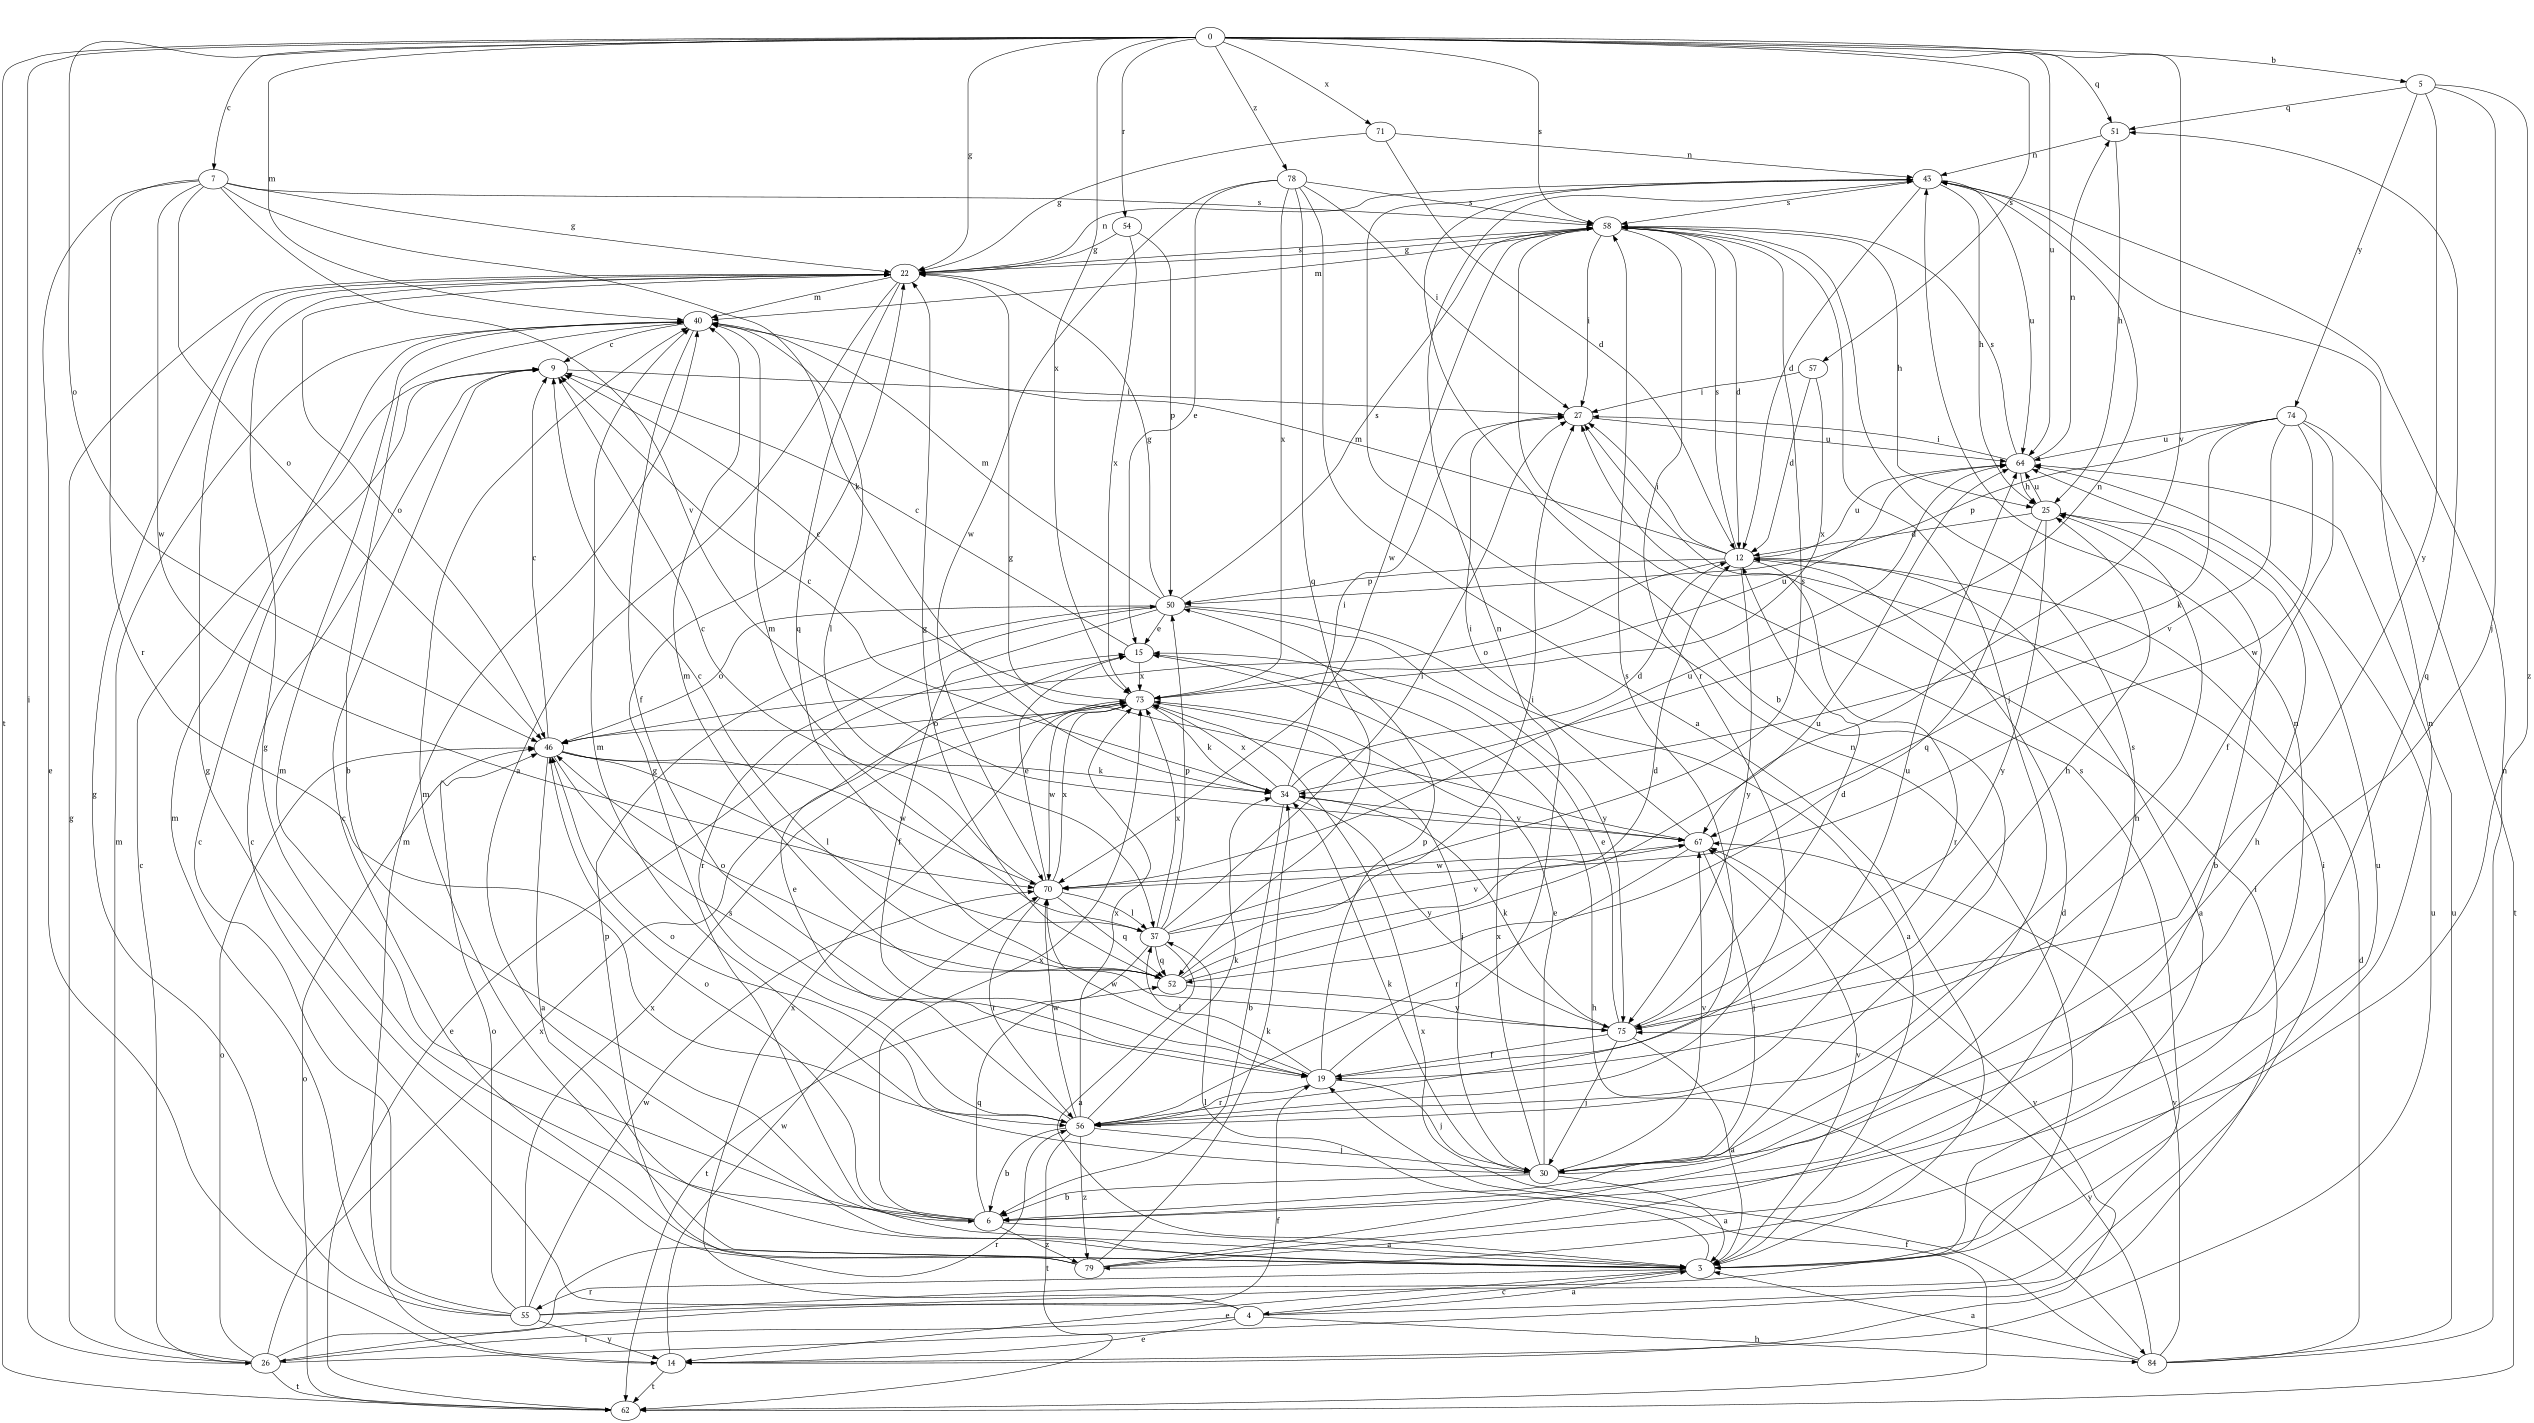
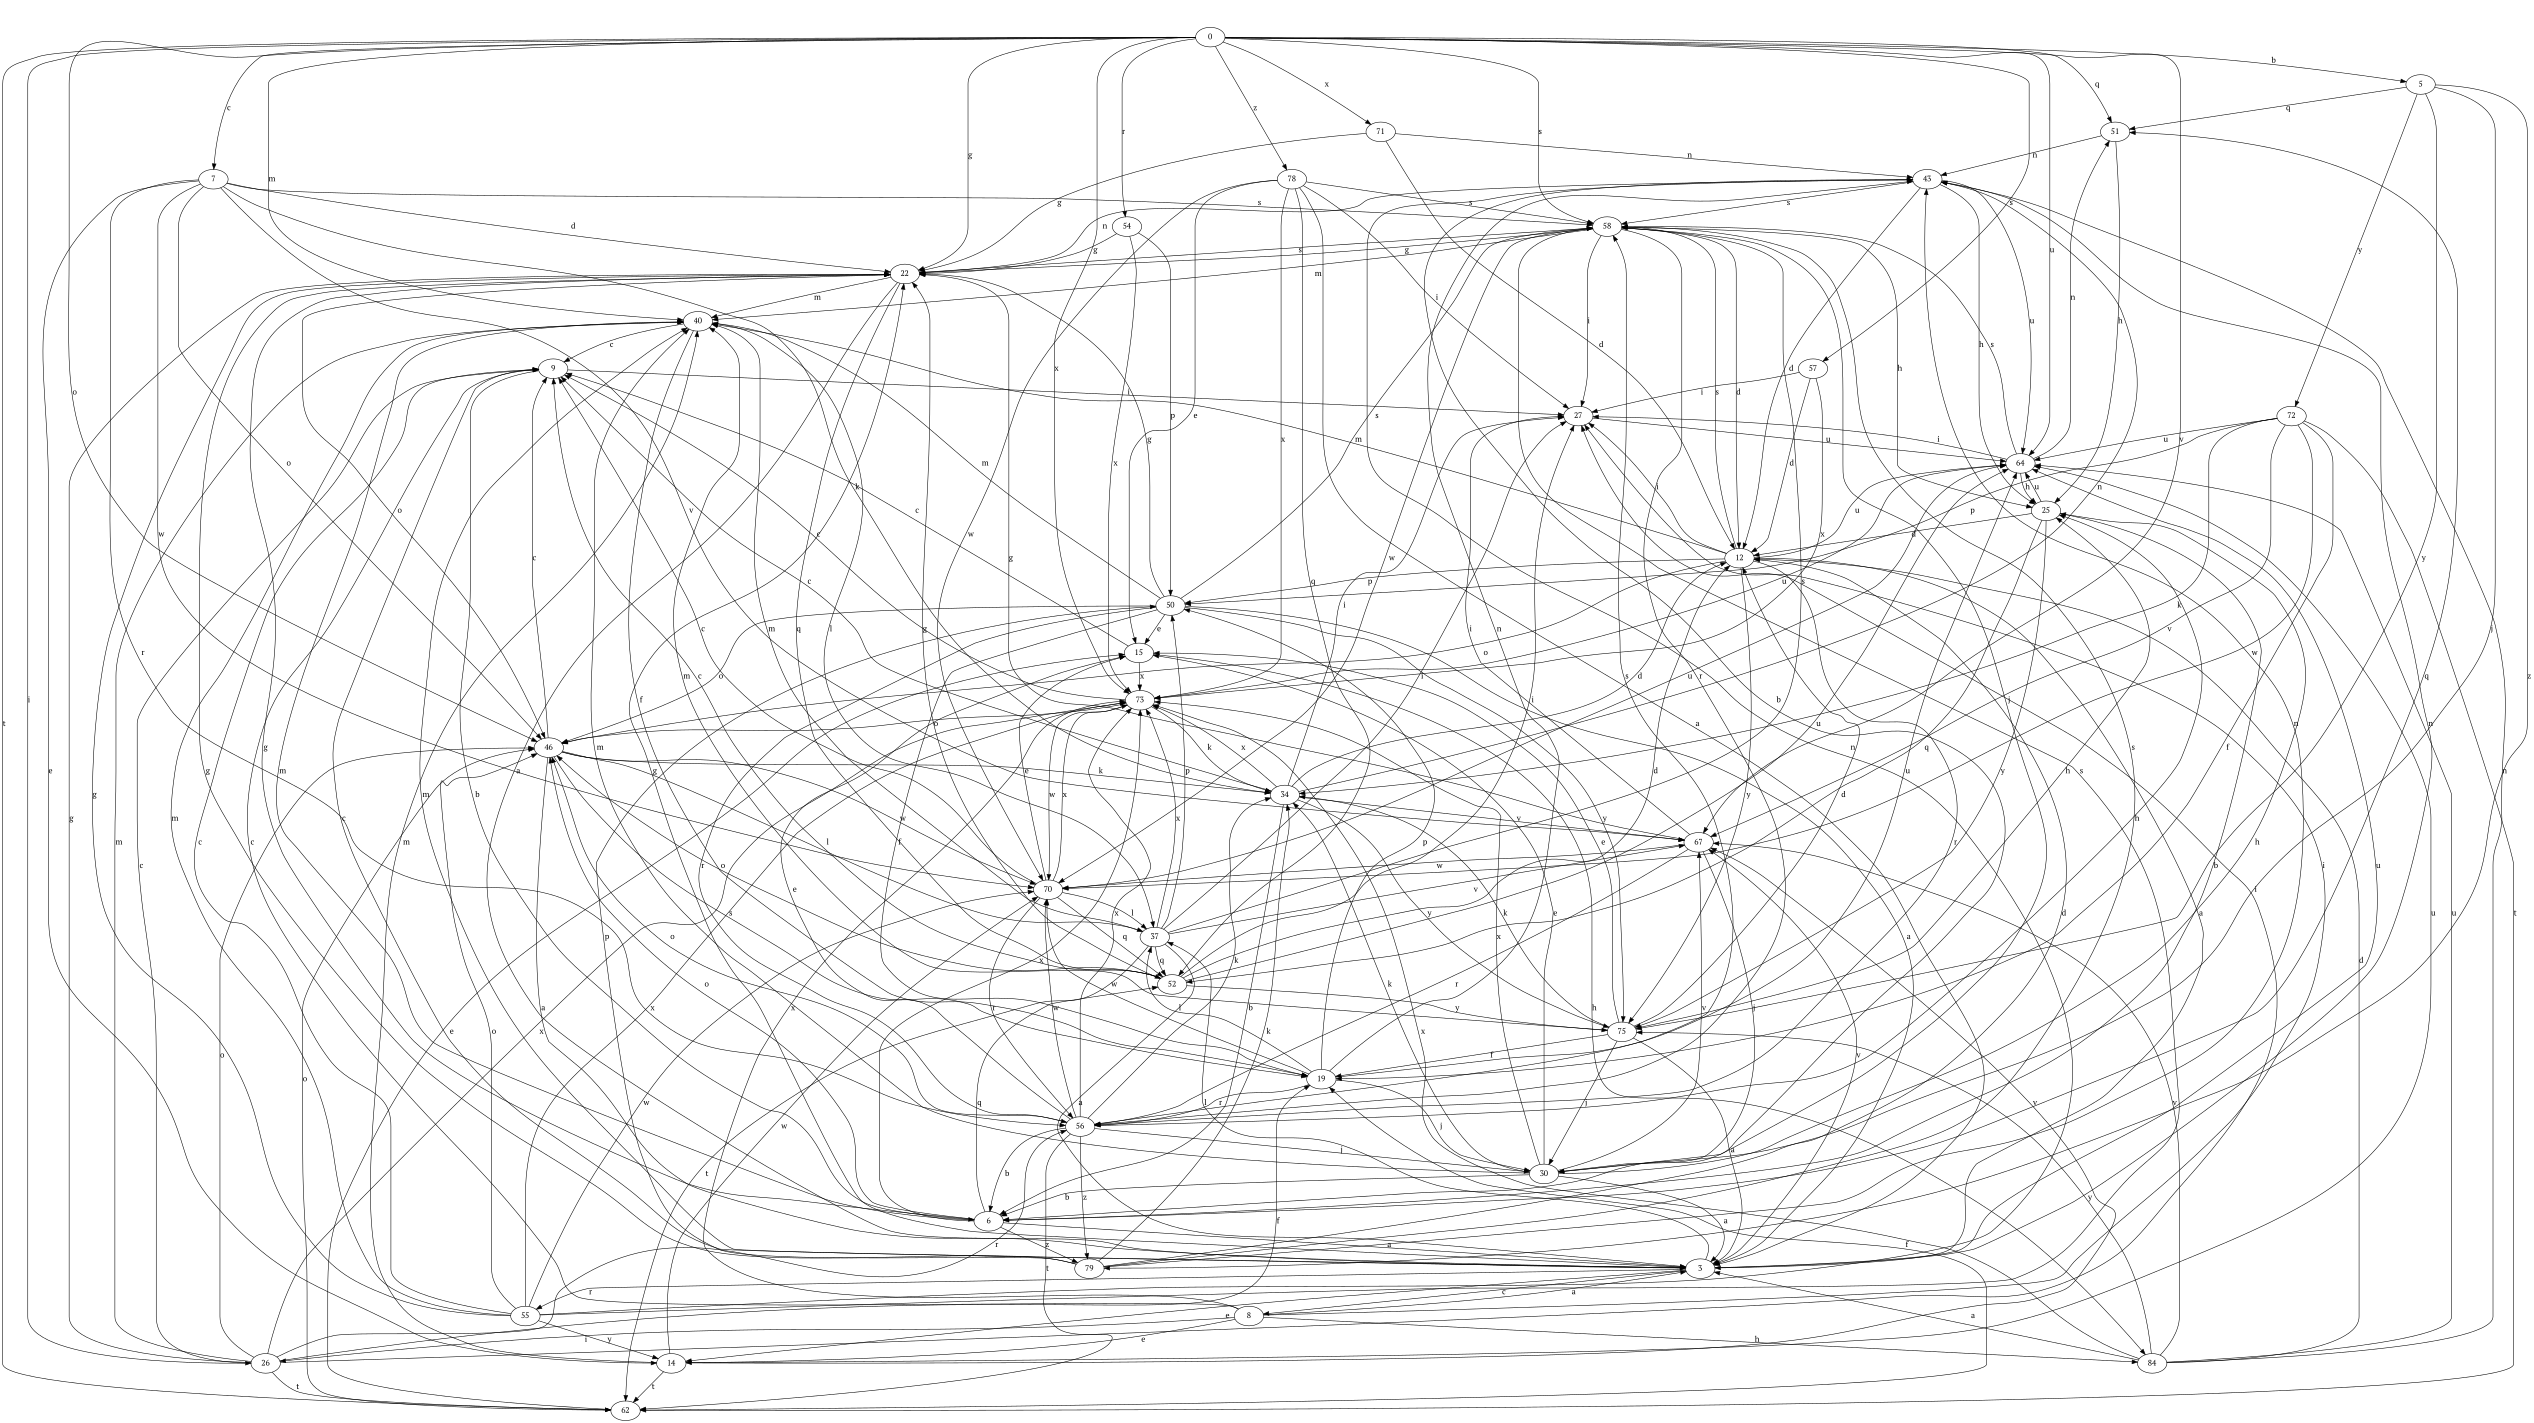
edge "7" -> "22": label "g" -> "d"
node "74": label "74" -> "72"
edge "40" -> "6": now "9" -> "6"
edge "73" -> "30": removed, label "j"
node "4": label "4" -> "8"
